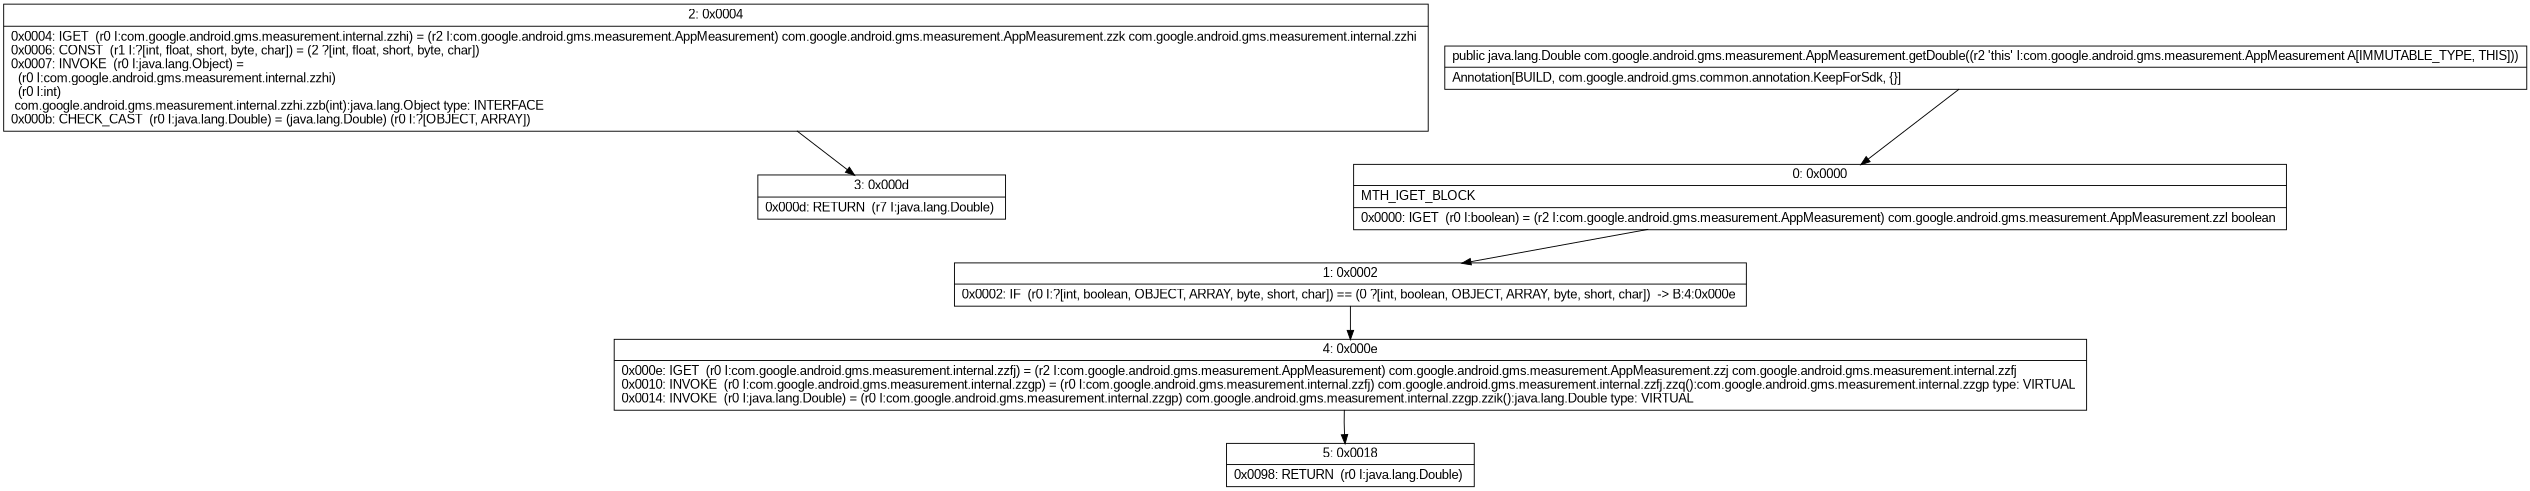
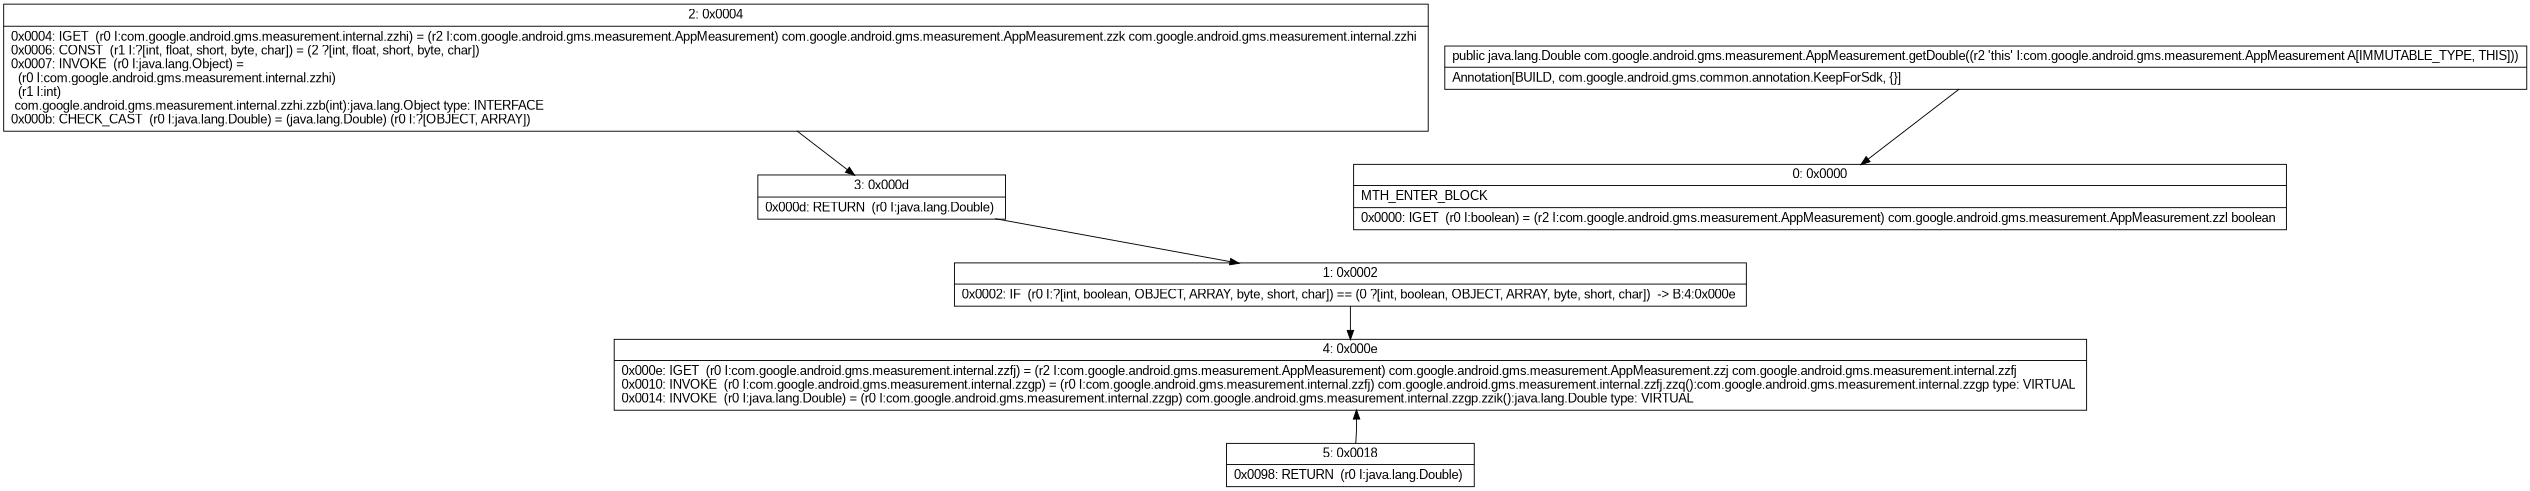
node "2: 0x0004": text "(r0 I:int)" -> "(r1 I:int)"
node "0: 0x0000": text "MTH_IGET_BLOCK" -> "MTH_ENTER_BLOCK"
node "3: 0x000d": text "0x000d: RETURN  (r7 I:java.lang.Double)" -> "0x000d: RETURN  (r0 I:java.lang.Double)"
edge "0: 0x0000" -> "1: 0x0002": now "3: 0x000d" -> "1: 0x0002"
edge "4: 0x000e" -> "5: 0x0018": reversed
